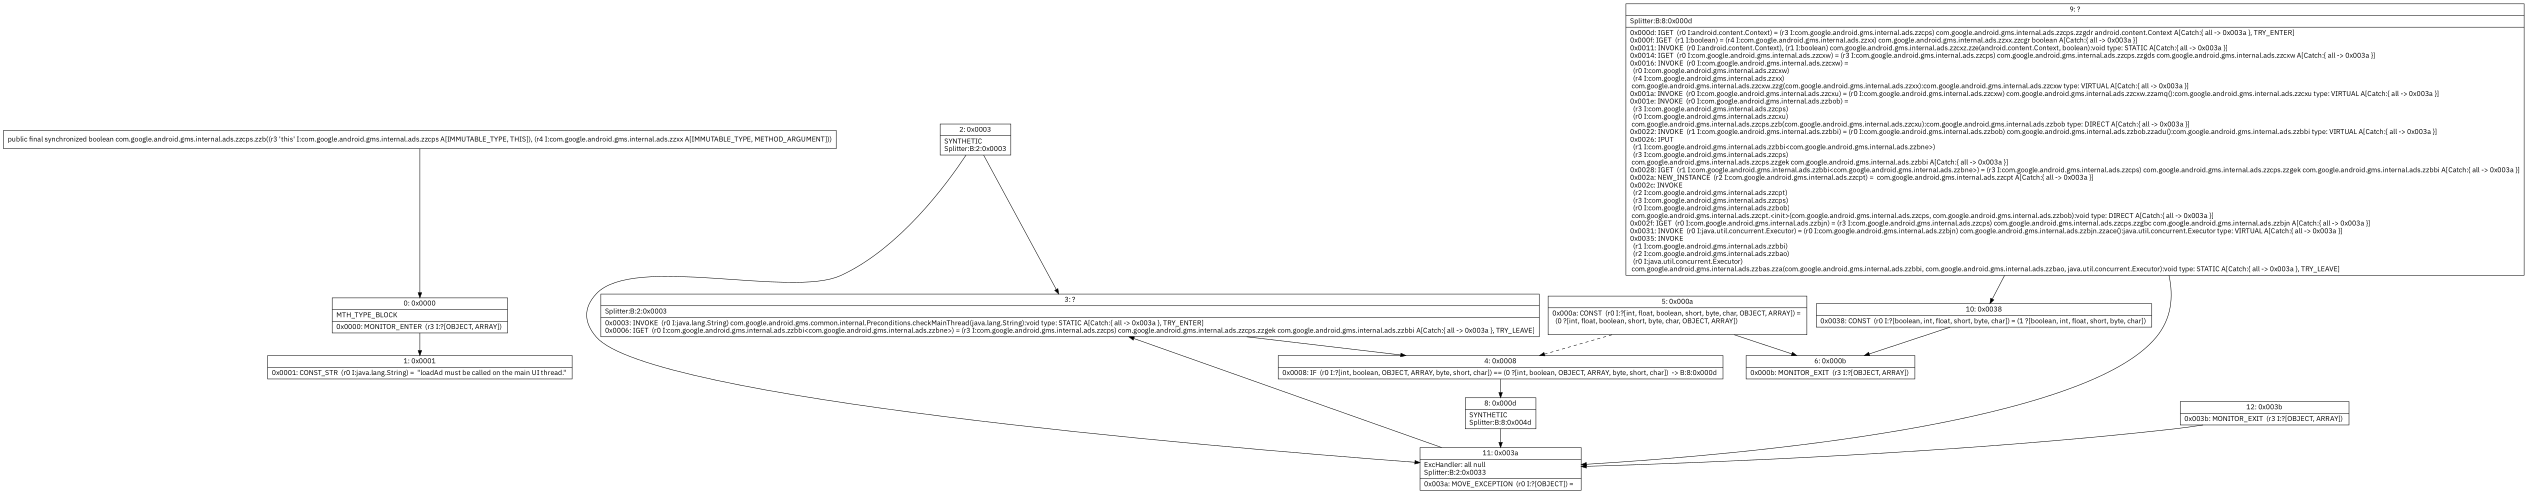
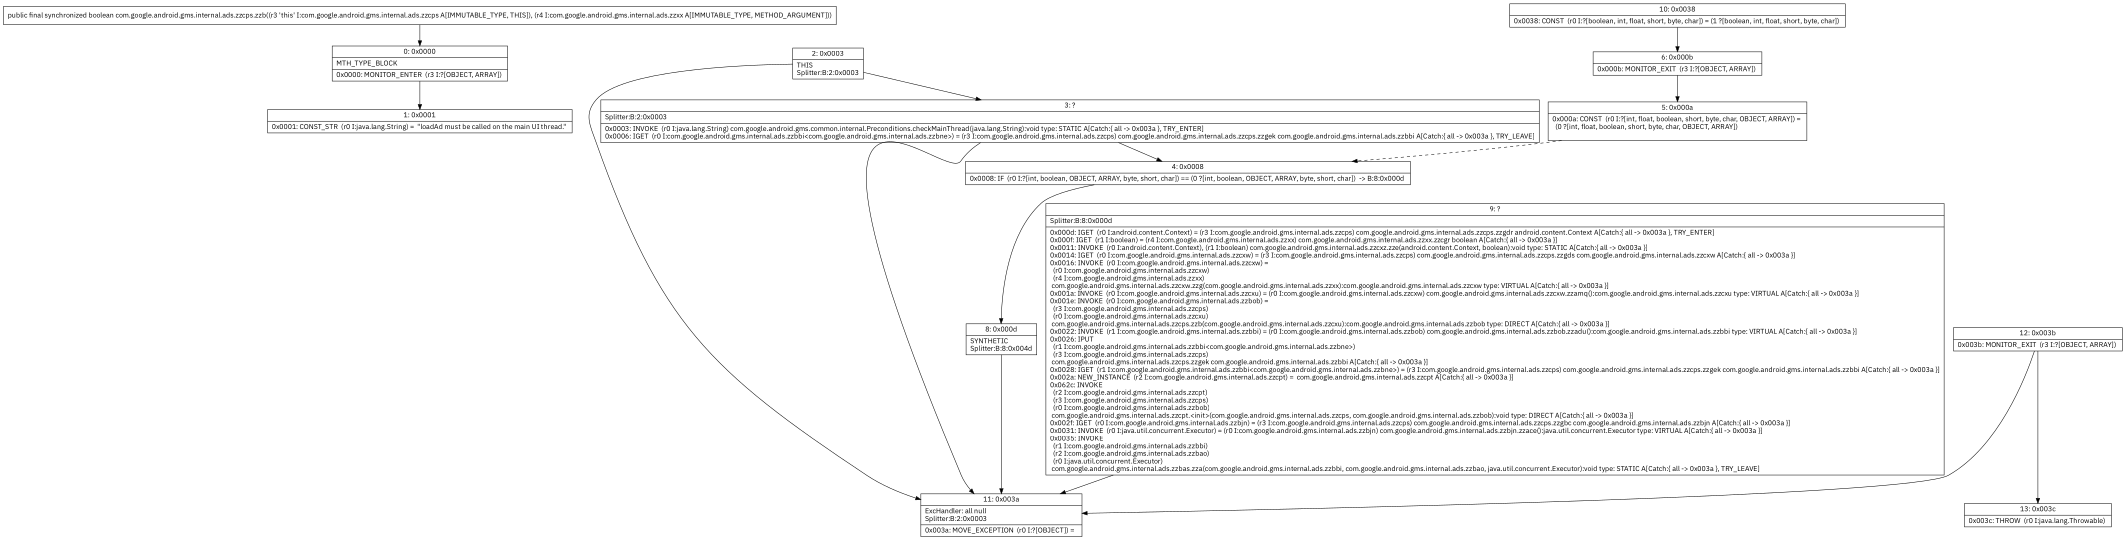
node "2: 0x0003": text "SYNTHETIC" -> "THIS"
node "9: ?": text "0x002c: INVOKE" -> "0x062c: INVOKE"
edge "9: ?" -> "10: 0x0038": removed
edge "5: 0x000a" -> "6: 0x000b": reversed
edge "11: 0x003a" -> "3: ?": reversed
node "11: 0x003a": text "Splitter:B:2:0x0033" -> "Splitter:B:2:0x0003"
node "13: 0x003c": added
